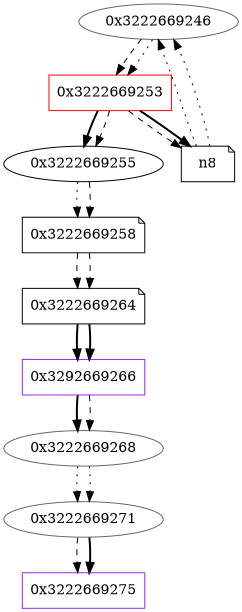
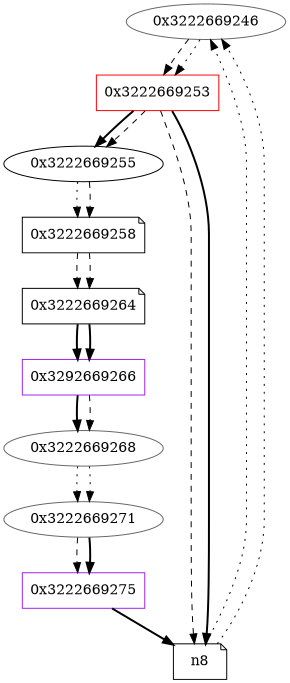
edge "0x3222669275" -> "n8": added
